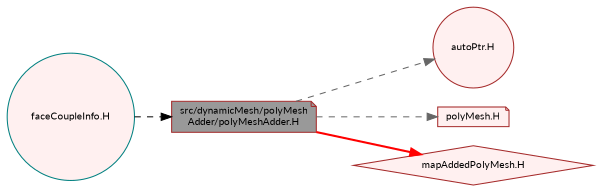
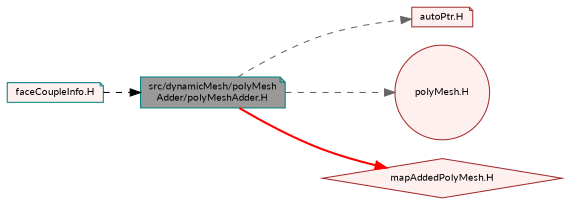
node "autoPtr.H": shape circle -> note
node "faceCoupleInfo.H": shape circle -> note
node "src/dynamicMesh/polyMesh Adder/polyMeshAdder.H": color brown -> teal
node "polyMesh.H": shape note -> circle
